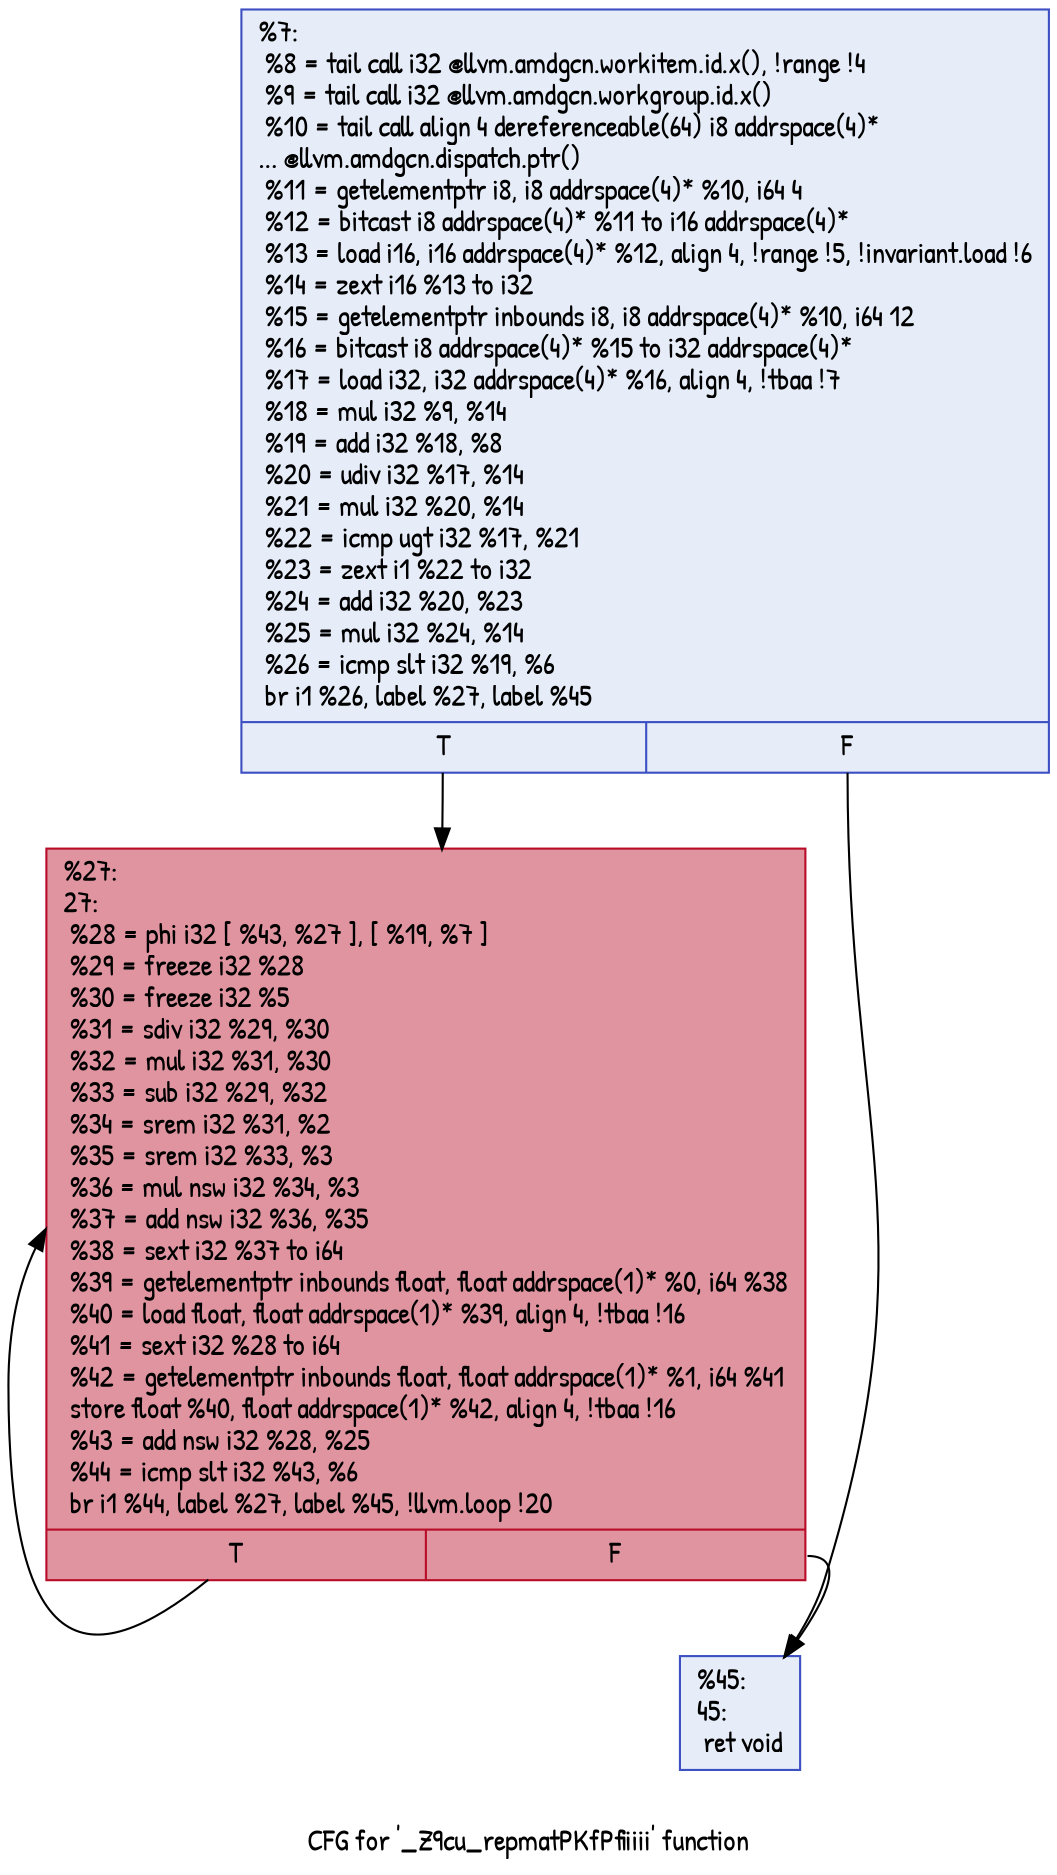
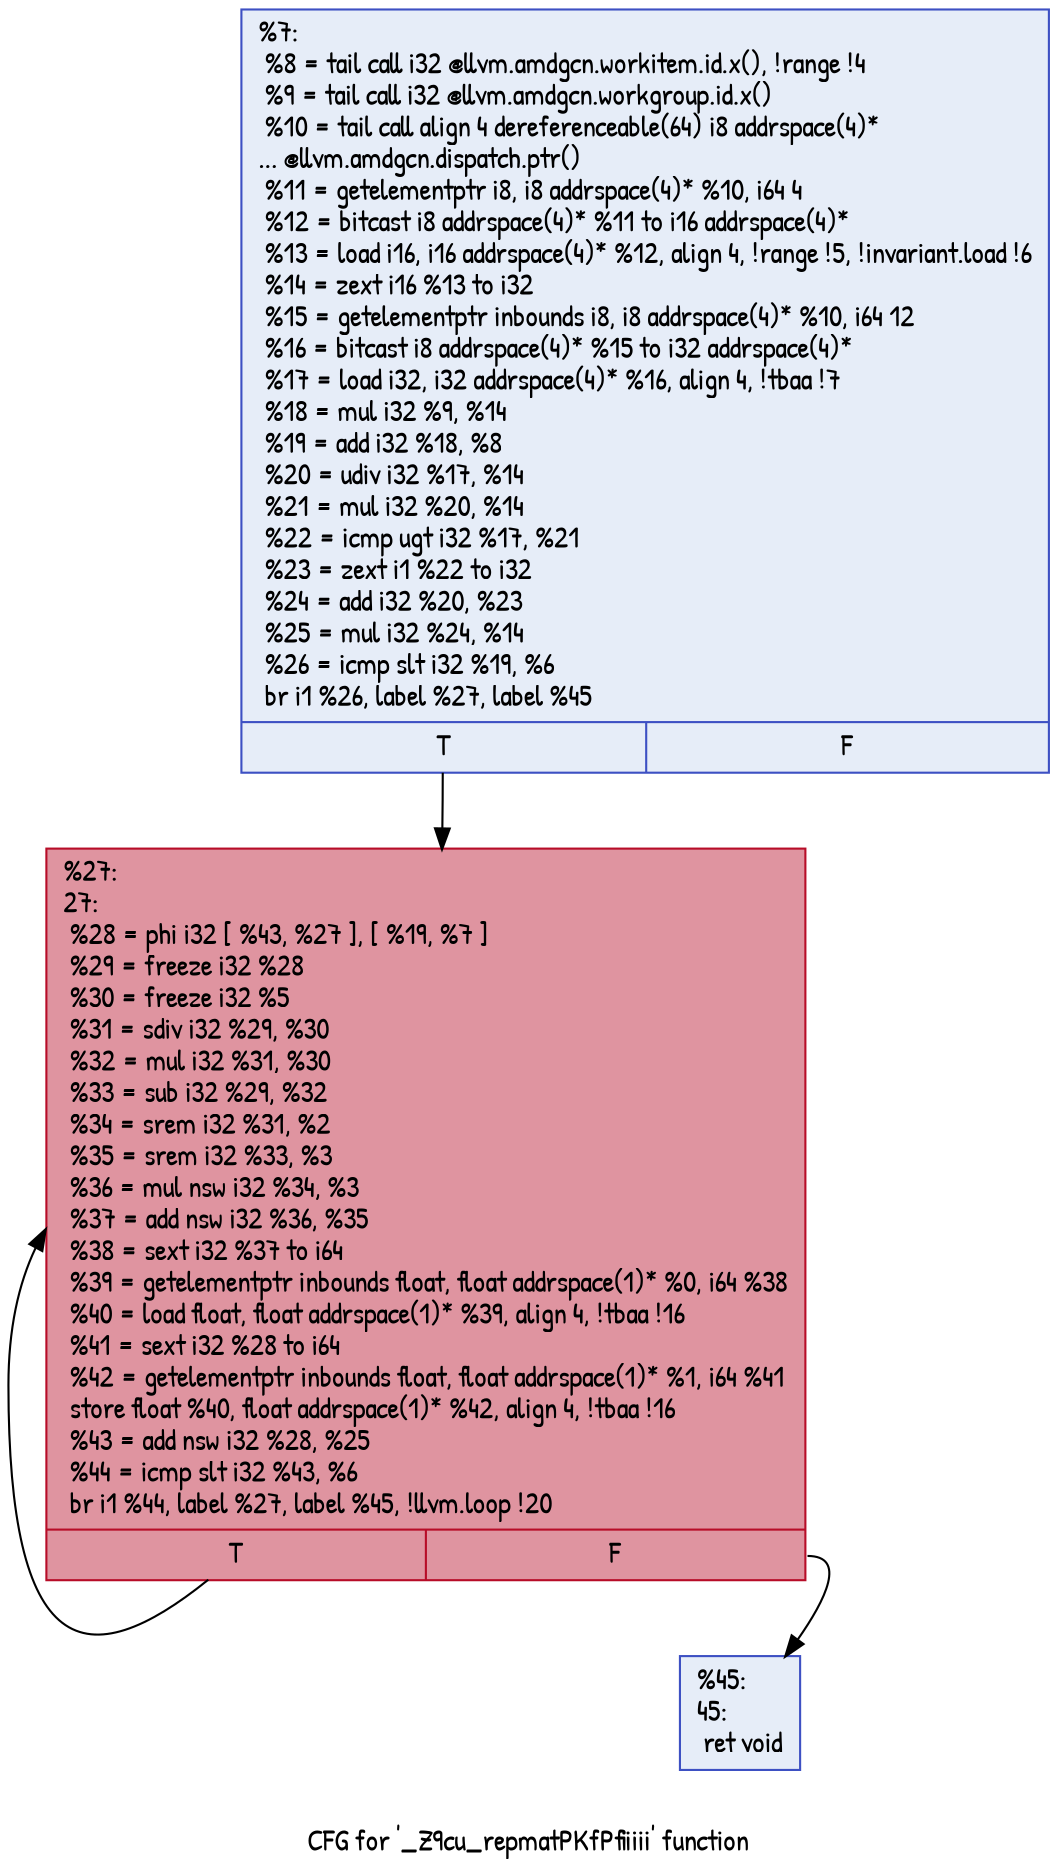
edge "%7:" -> "%45:": removed
